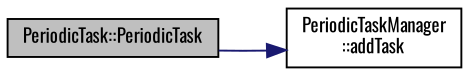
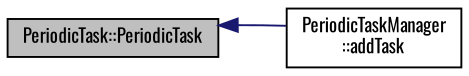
edge "PeriodicTask::PeriodicTask" -> "PeriodicTaskManager ::addTask": reversed
